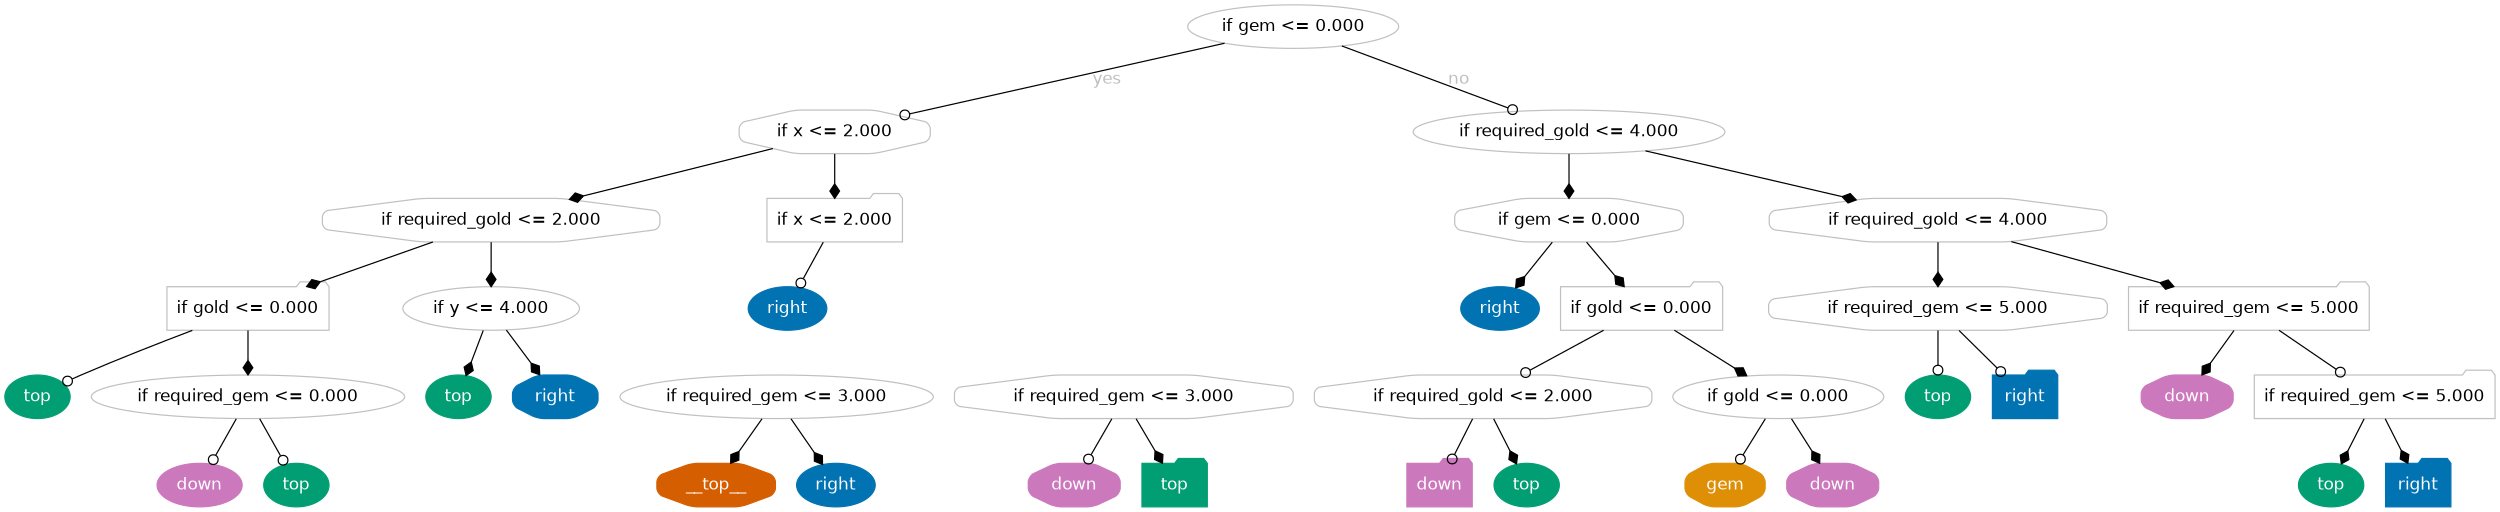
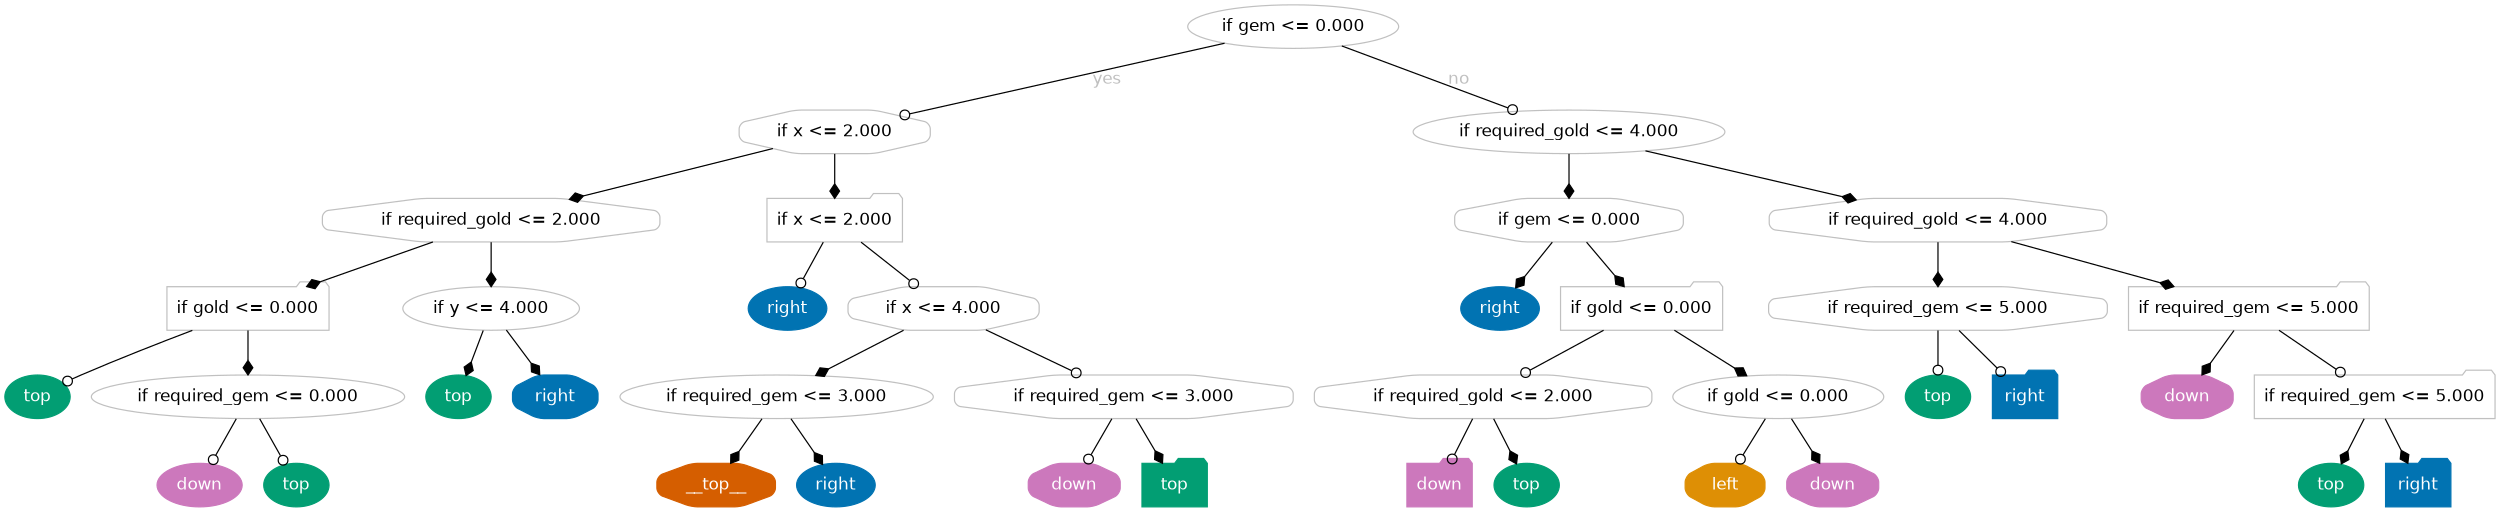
node "if x <= 4.000": added
node "gem": label "gem" -> "left"
